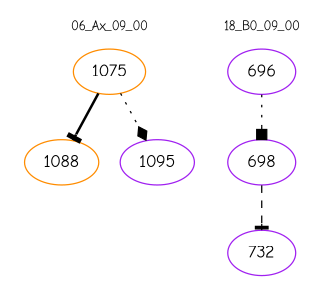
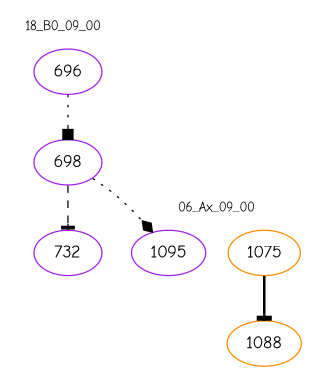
edge "1075" -> "1095": now "698" -> "1095"
